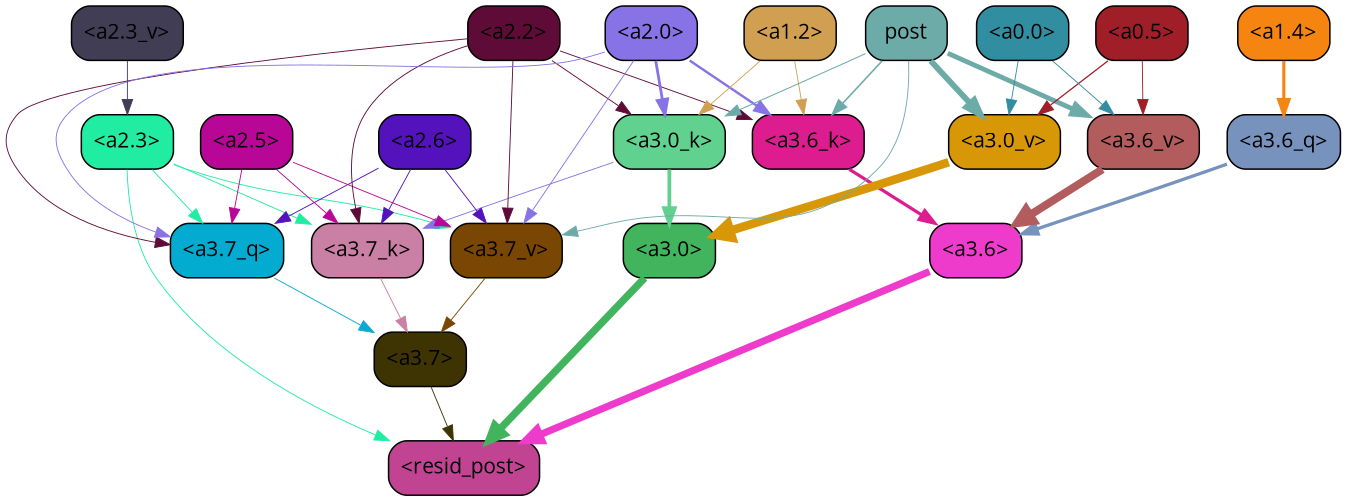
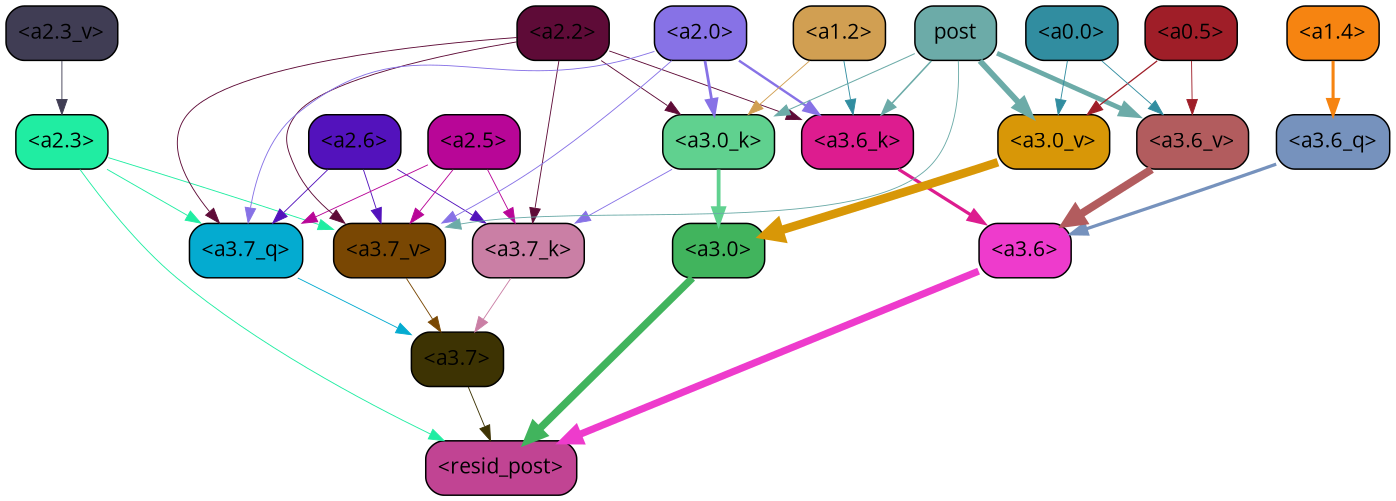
edge "<a1.2>" -> "<a3.6_k>": color #d19f52 -> #318da0
edge "<a2.3>" -> "<a3.7_k>": removed
